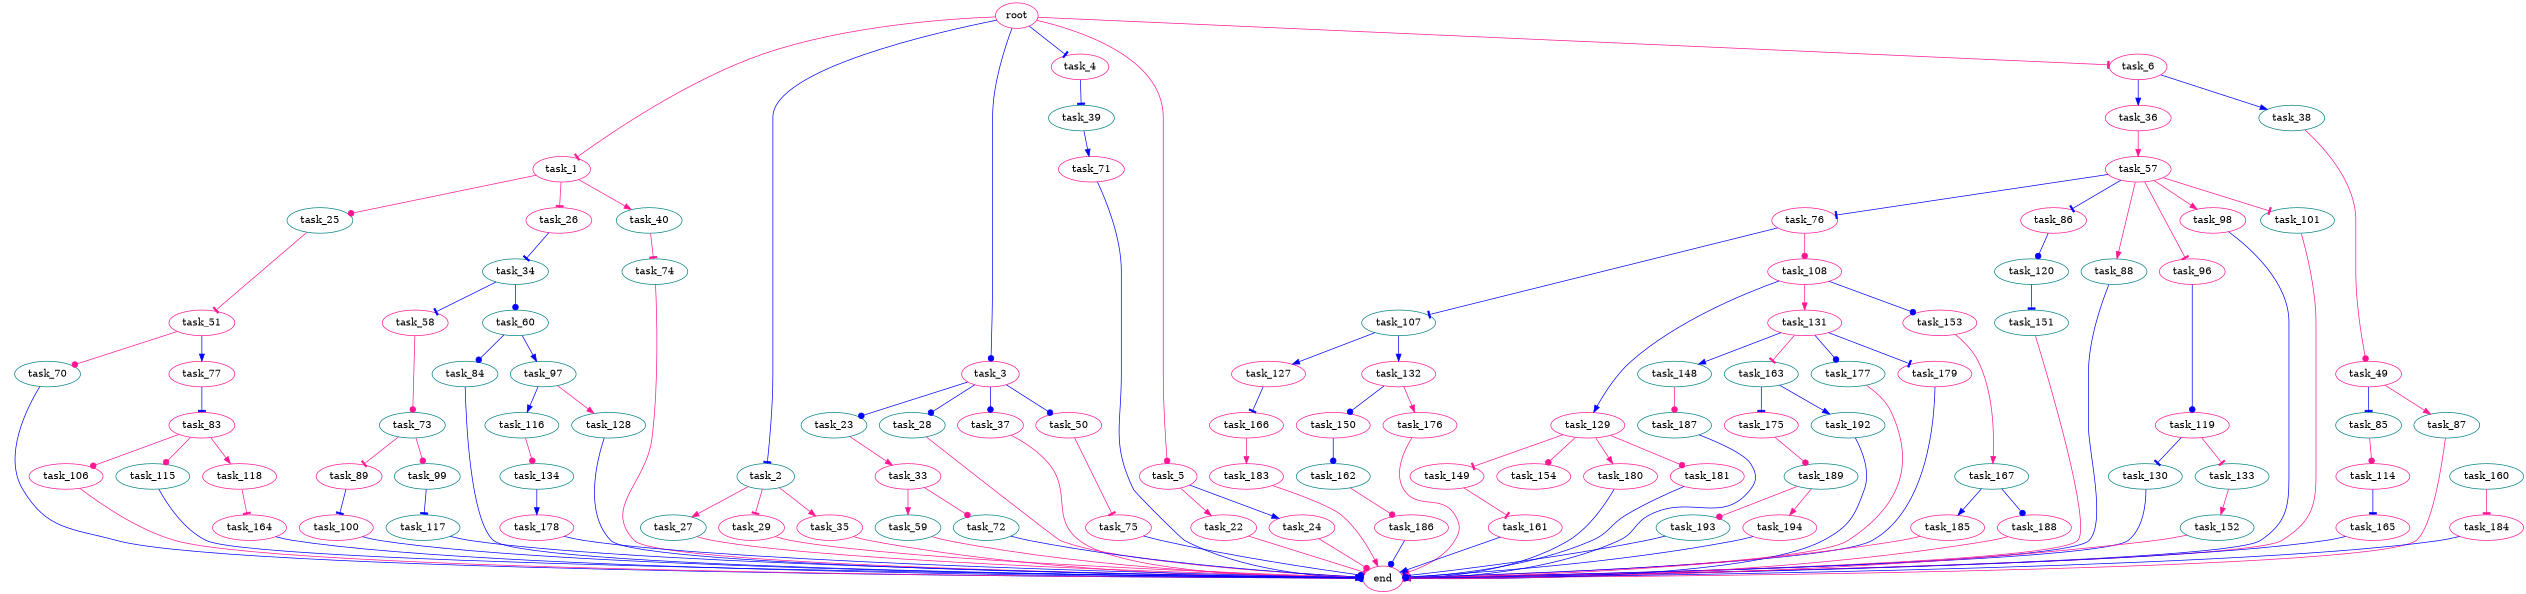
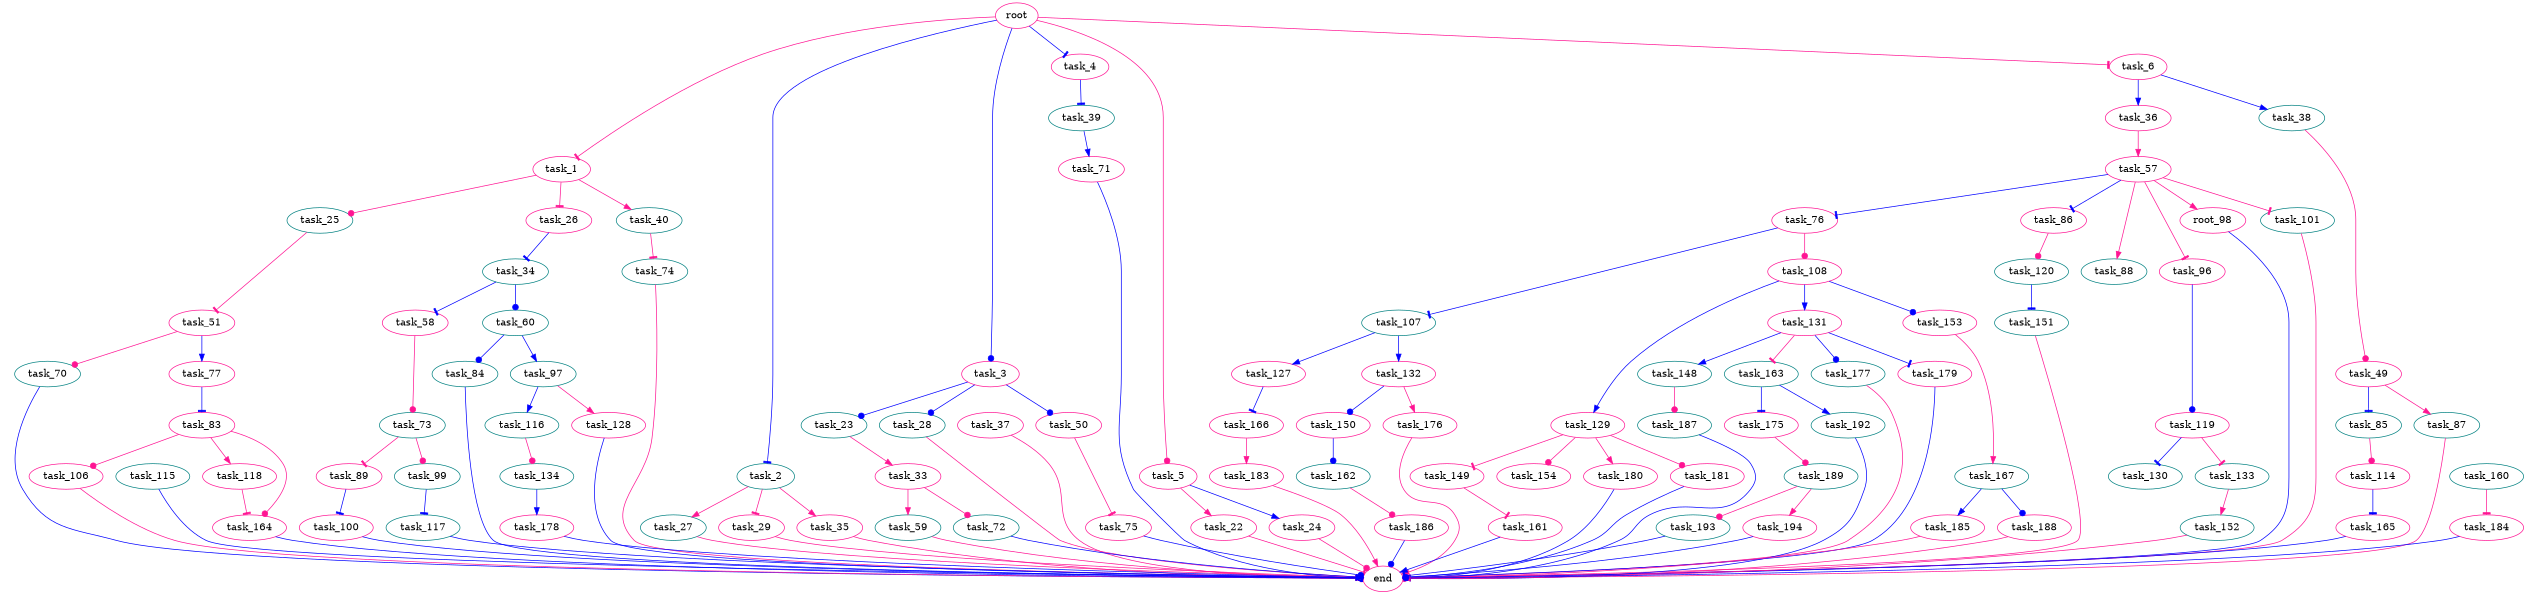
node "task_98": label "task_98" -> "root_98"
edge "task_86" -> "task_120": color blue -> deeppink
edge "task_108" -> "task_131": color deeppink -> blue
edge "task_3" -> "task_37": removed
node "task_128": color teal -> deeppink
edge "task_83" -> "task_115": now "task_83" -> "task_164"
edge "task_88" -> "end": removed
edge "task_130" -> "end": removed
